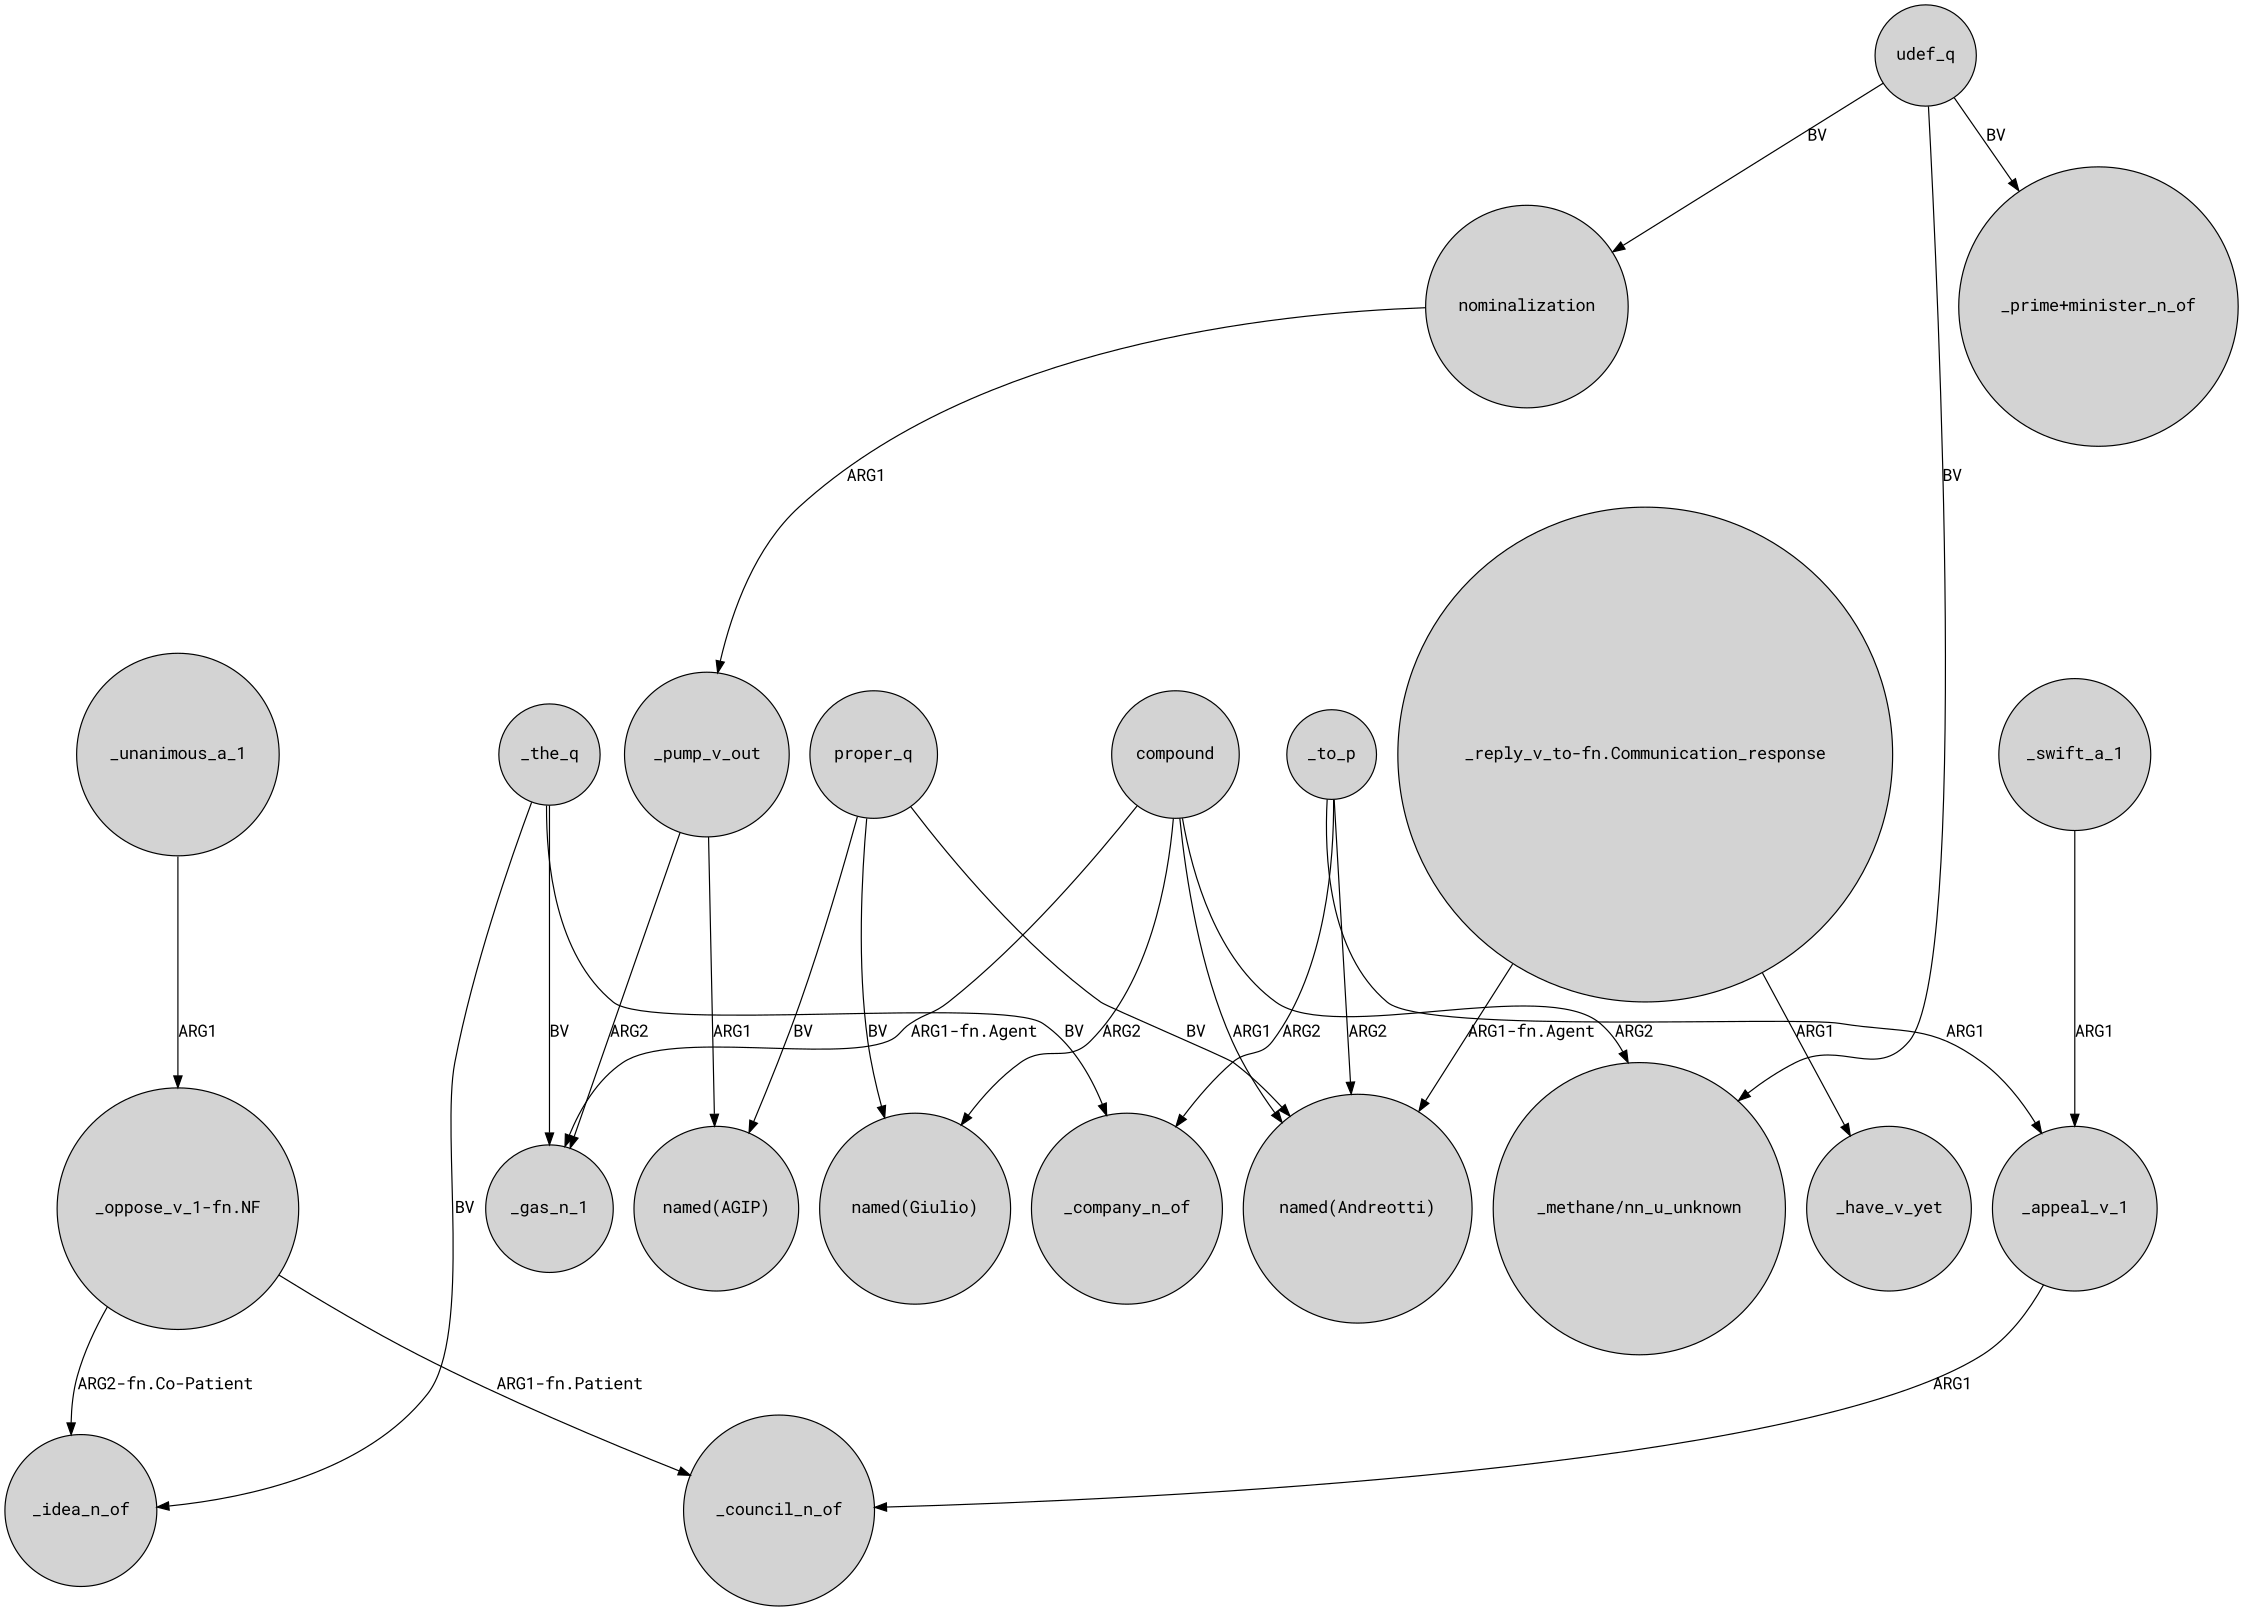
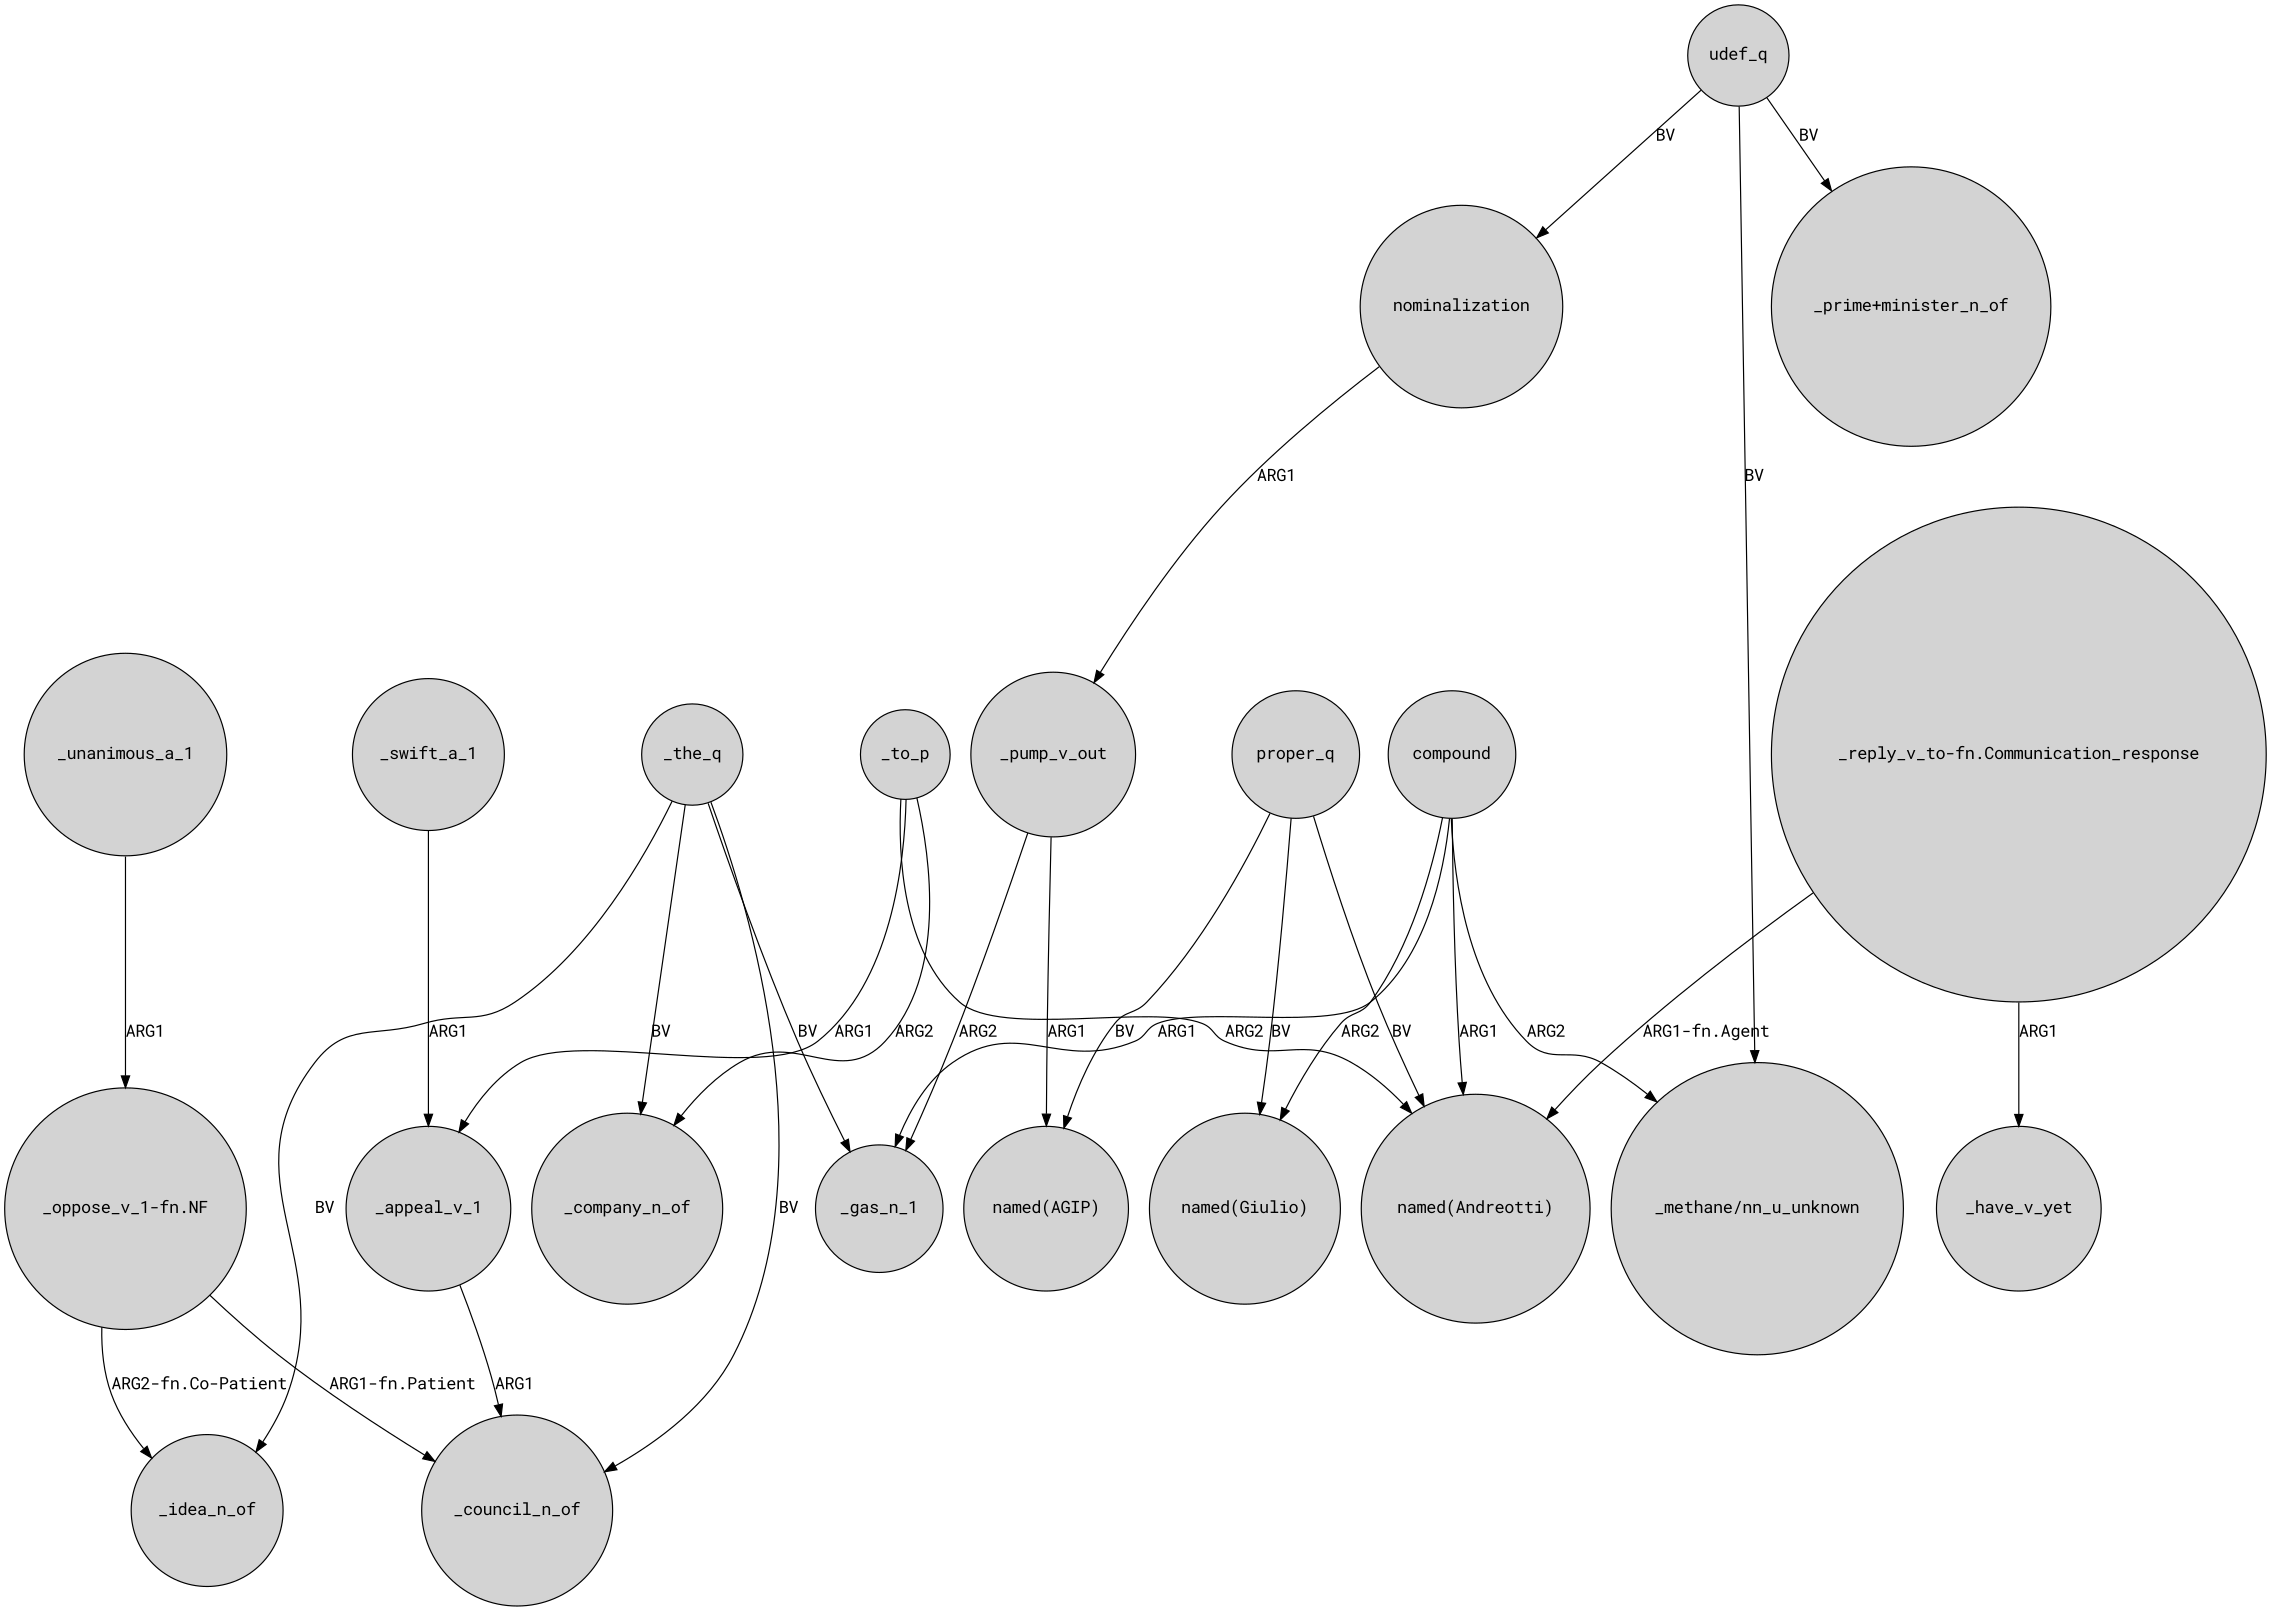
edge "compound" -> "_gas_n_1": label "ARG1-fn.Agent" -> "ARG1"
edge "_the_q" -> "_council_n_of": added, label "BV"
